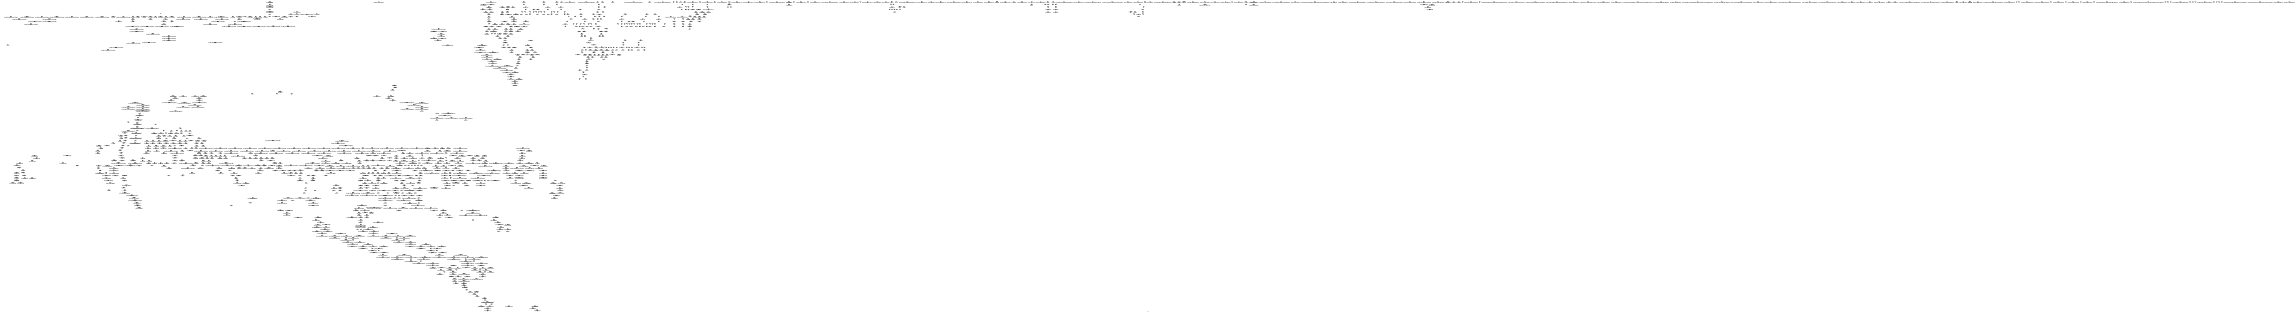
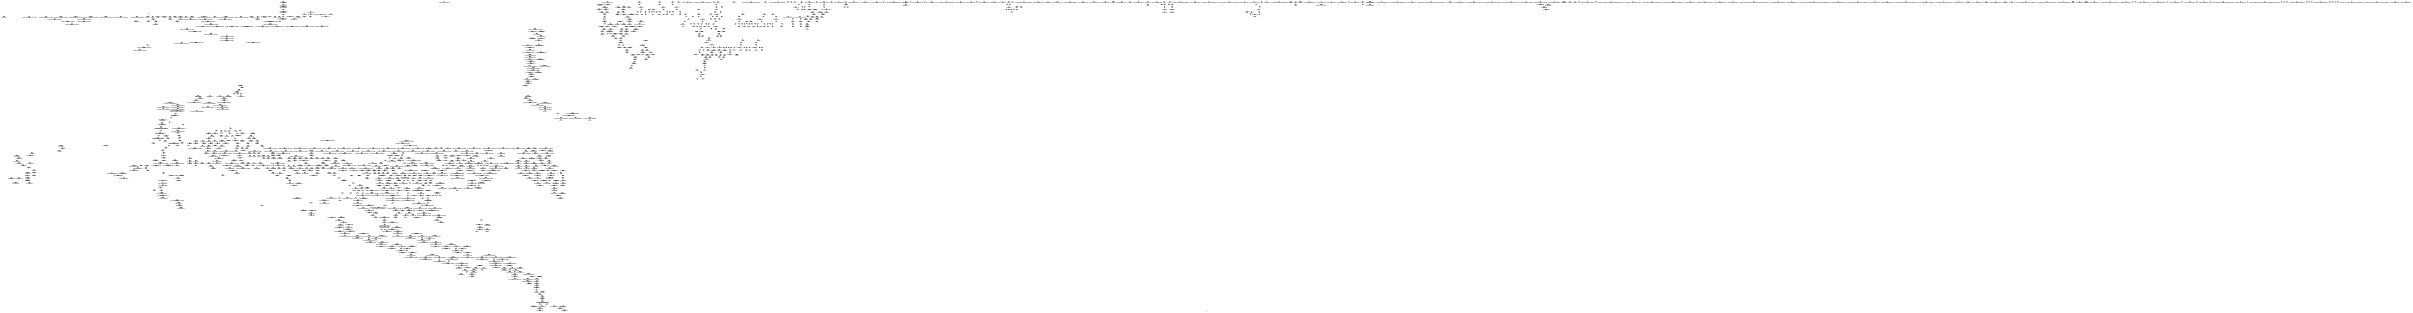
node "NodeID: 763": removed
